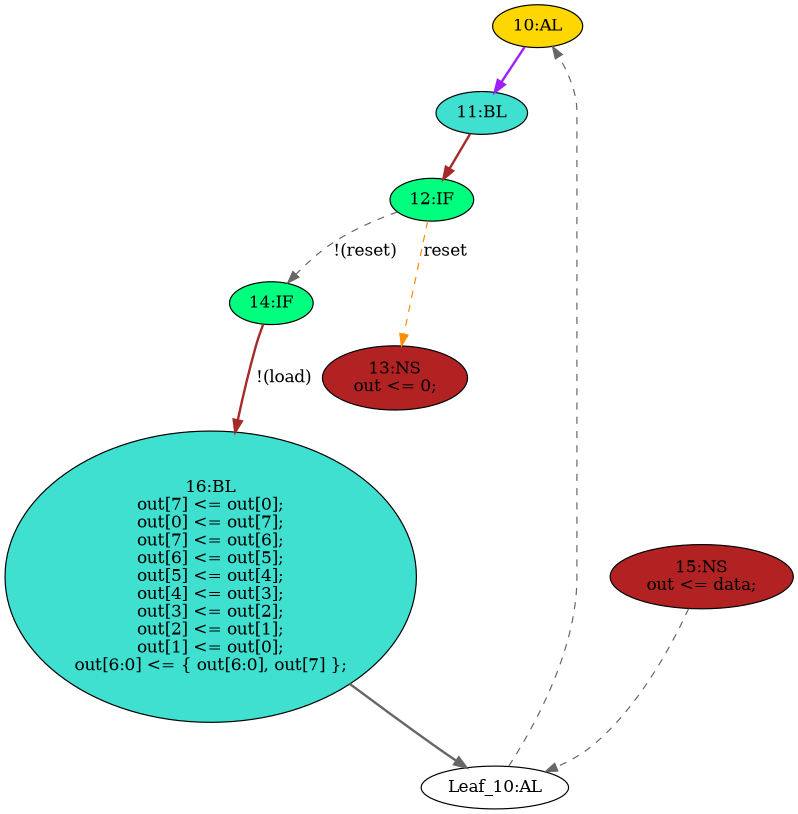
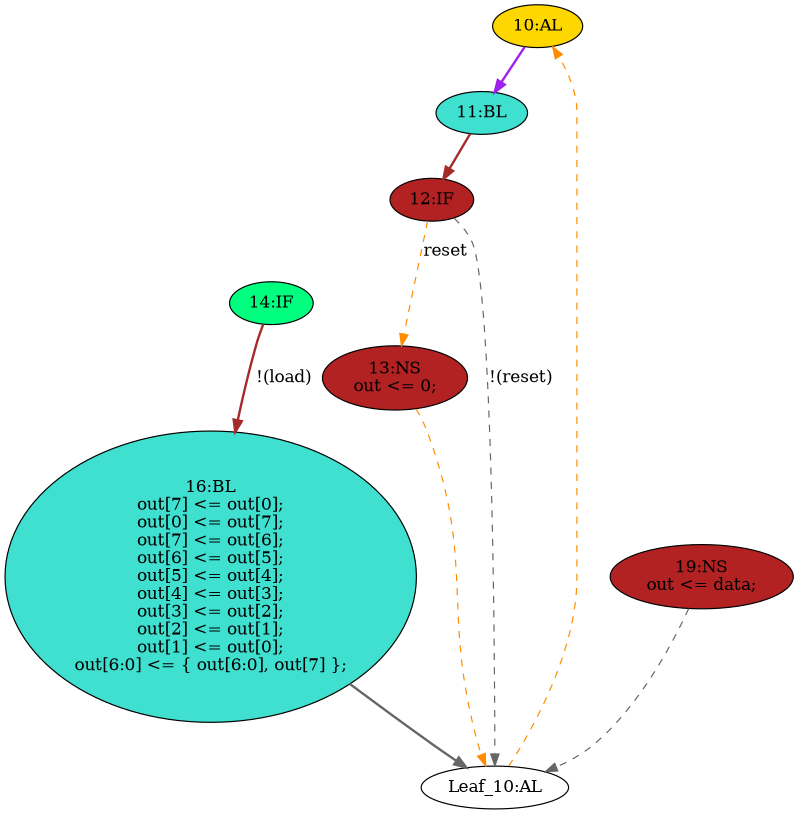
node "12:IF": fillcolor springgreen -> firebrick
edge "12:IF" -> "14:IF": now "12:IF" -> "Leaf_10:AL"
edge "Leaf_10:AL" -> "10:AL": color gray40 -> darkorange
node "15:NS out <= data;": label "15:NS out <= data;" -> "19:NS out <= data;"
edge "13:NS out <= 0;" -> "Leaf_10:AL": added
